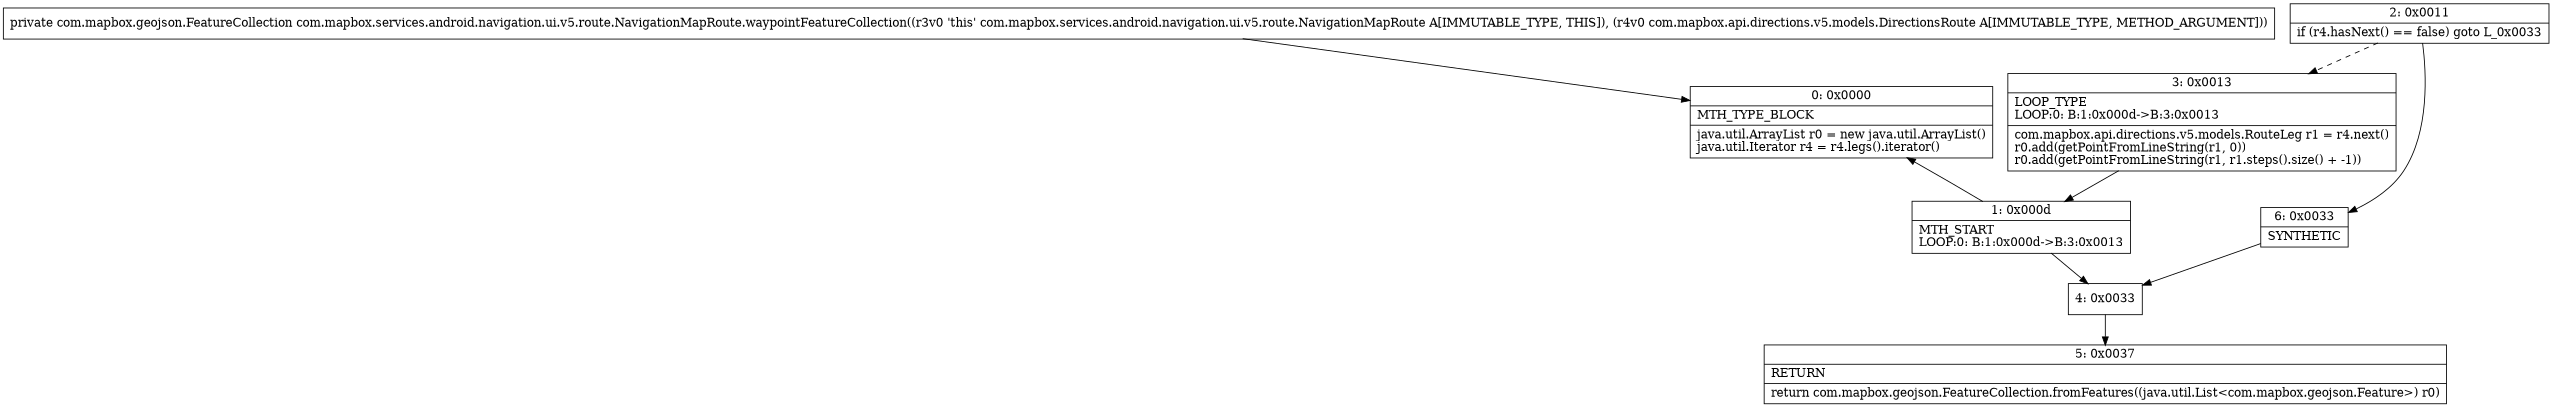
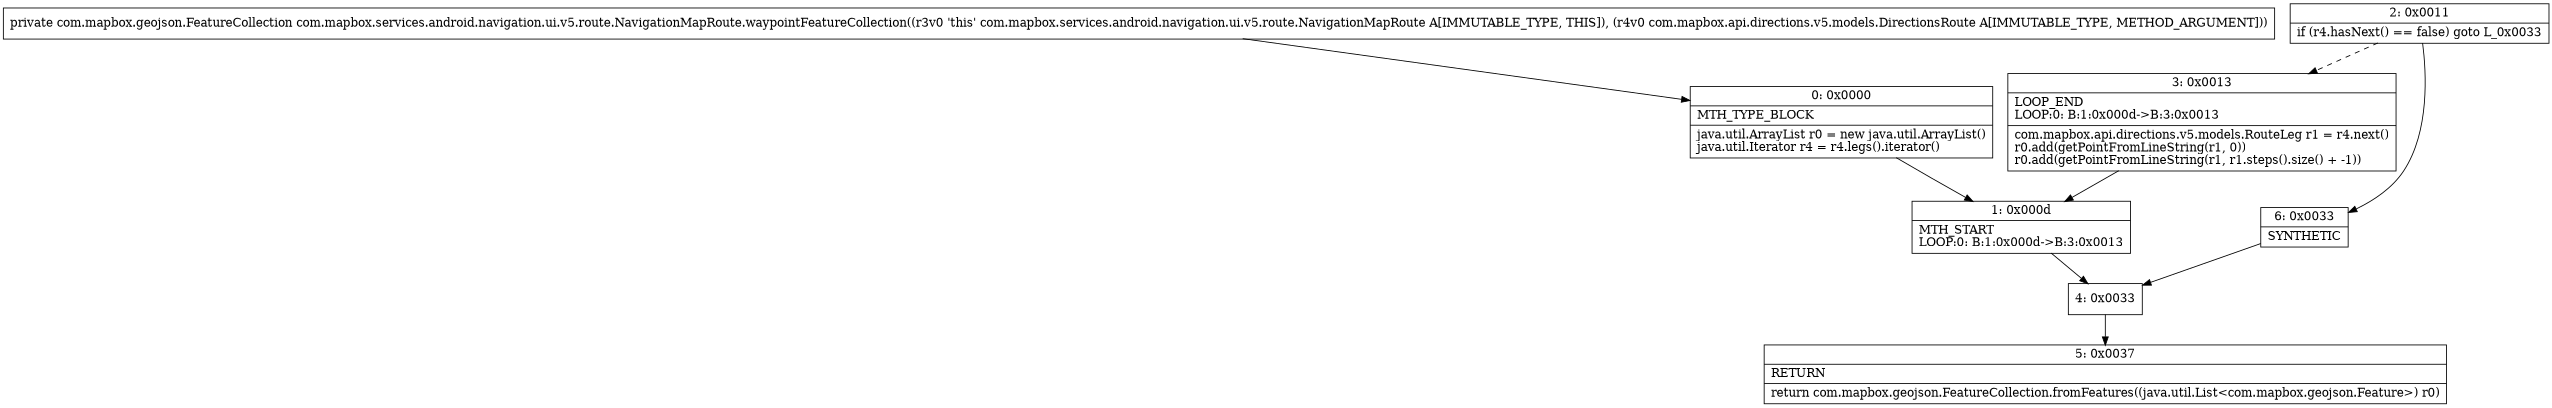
node "3: 0x0013": text "LOOP_TYPE" -> "LOOP_END"
edge "1: 0x000d" -> "0: 0x0000": reversed
